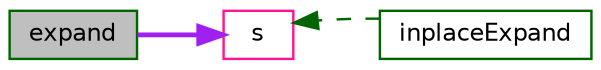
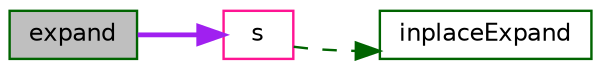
edge "inplaceExpand" -> "s": reversed
